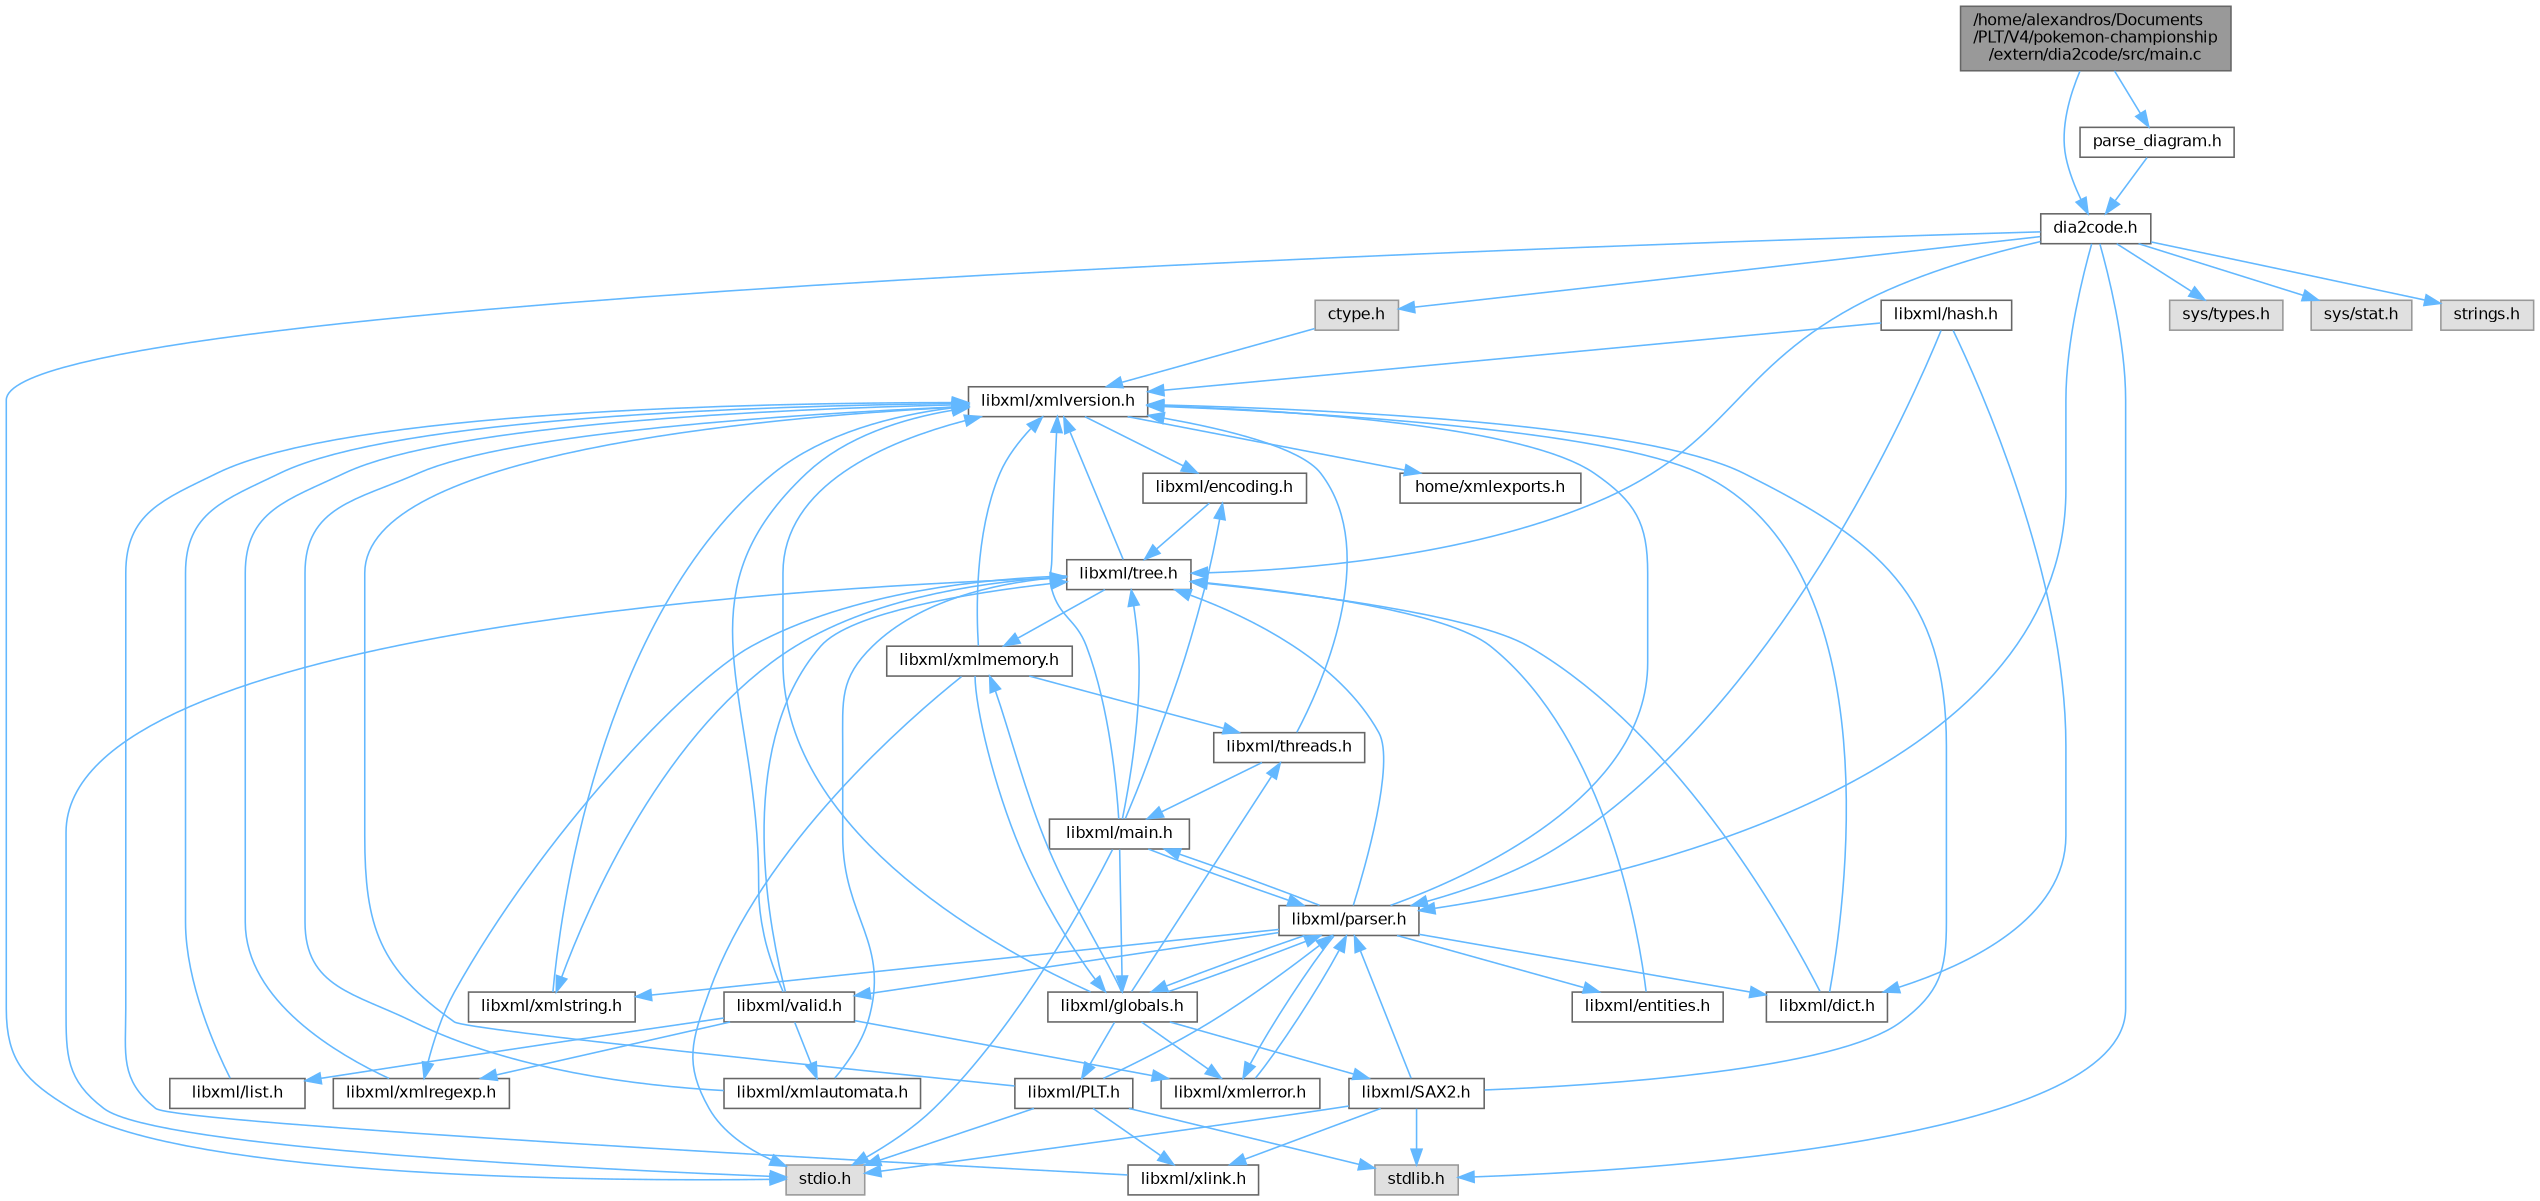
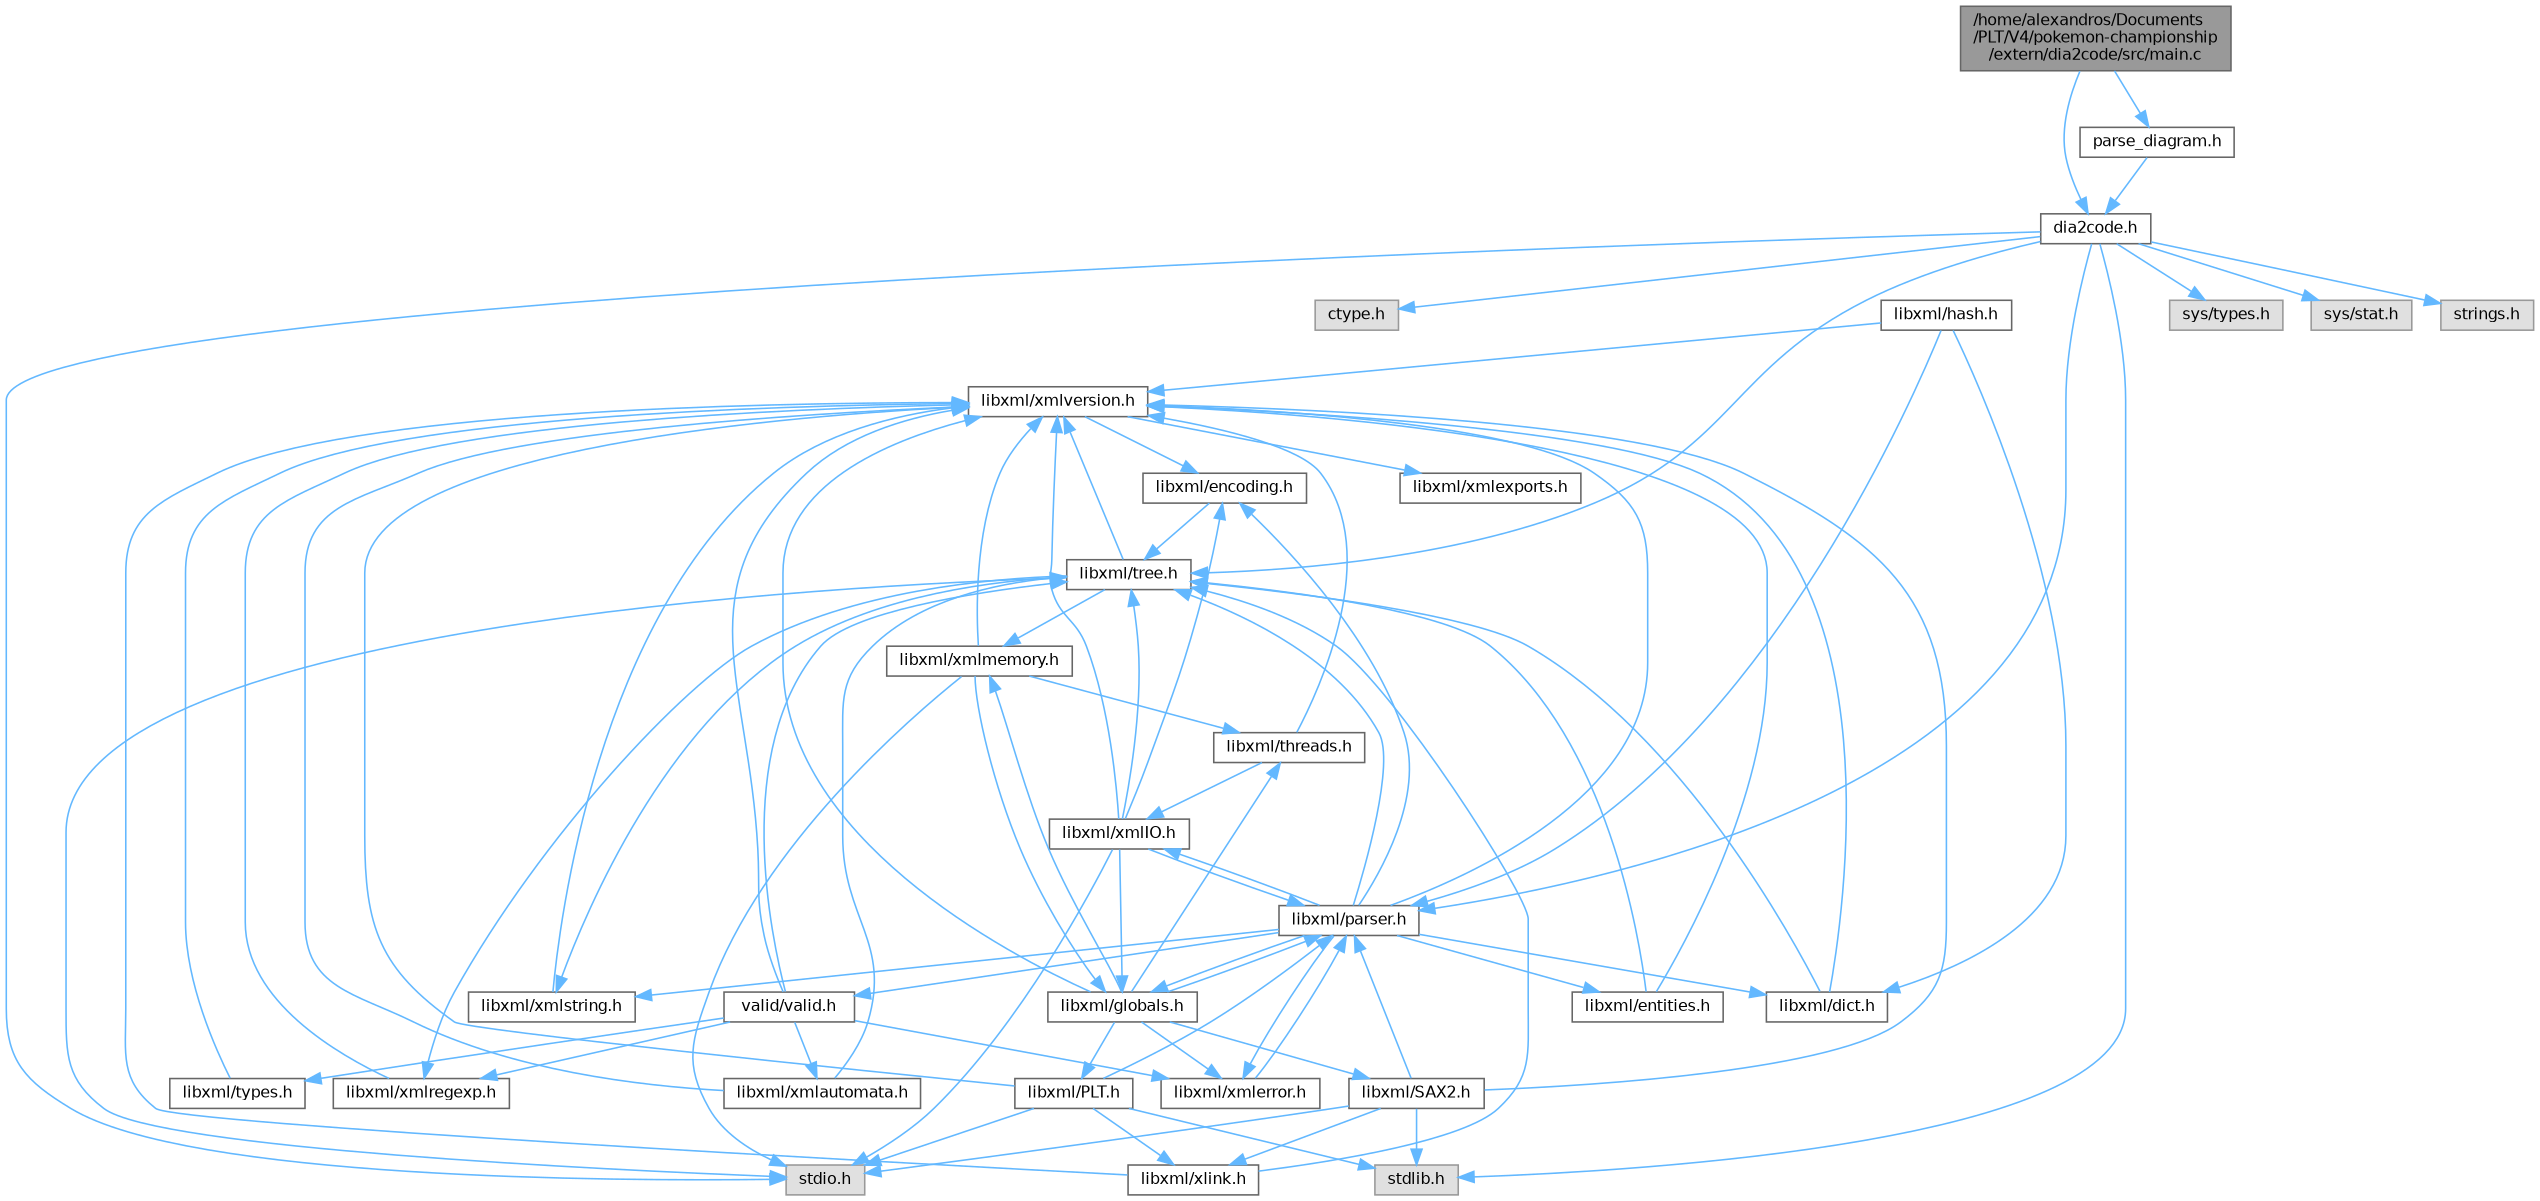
edge "ctype.h" -> "libxml/xmlversion.h": now "libxml/entities.h" -> "libxml/xmlversion.h"
node "home/xmlexports.h": label "home/xmlexports.h" -> "libxml/xmlexports.h"
edge "libxml/parser.h" -> "libxml/encoding.h": added
node "libxml/main.h": label "libxml/main.h" -> "libxml/xmlIO.h"
edge "libxml/xlink.h" -> "libxml/tree.h": added
node "libxml/valid.h": label "libxml/valid.h" -> "valid/valid.h"
node "libxml/list.h": label "libxml/list.h" -> "libxml/types.h"
